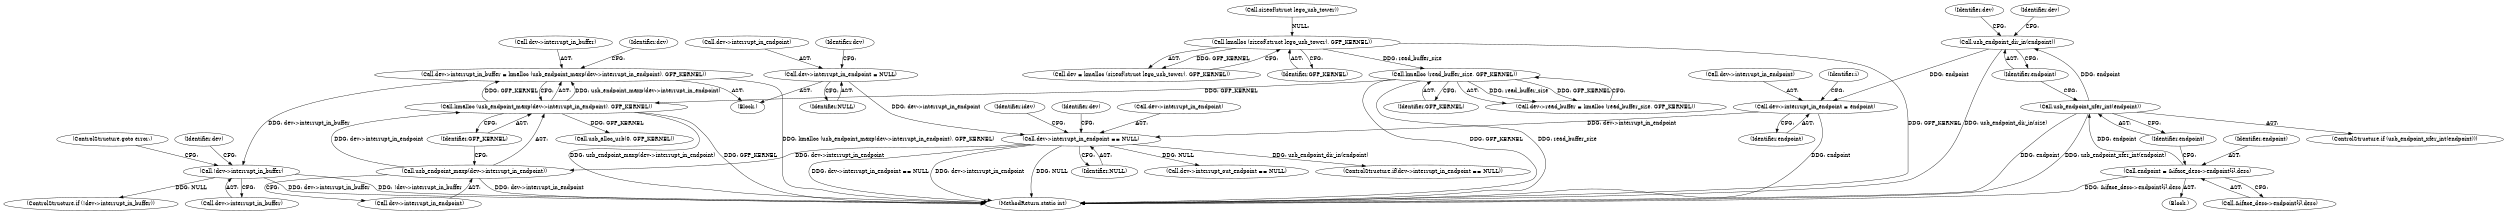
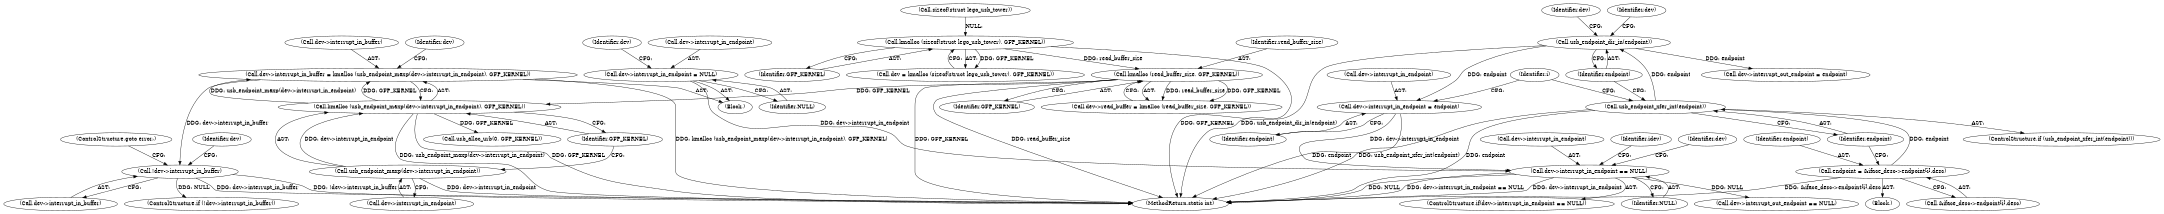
node "(Identifier,read_buffer_size)": added
node "(Call,dev->interrupt_out_endpoint = endpoint)": added
edge "(Identifier,i)" -> "(Call,usb_endpoint_xfer_int(endpoint))": added, label "CFG:"
edge "(Call,usb_endpoint_dir_in(endpoint))" -> "(MethodReturn,static int)": label "DDG: usb_endpoint_dir_in(size)" -> "DDG: usb_endpoint_dir_in(endpoint)"
edge "(Call,dev->interrupt_in_endpoint == NULL)" -> "(Call,usb_endpoint_maxp(dev->interrupt_in_endpoint))": removed, label "DDG: dev->interrupt_in_endpoint"
edge "(Call,dev->interrupt_in_endpoint == NULL)" -> "(ControlStructure,if(dev->interrupt_in_endpoint == NULL))": label "DDG: usb_endpoint_dir_in(endpoint)" -> "AST: "
